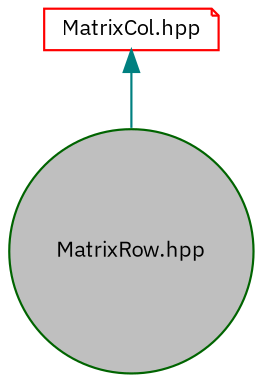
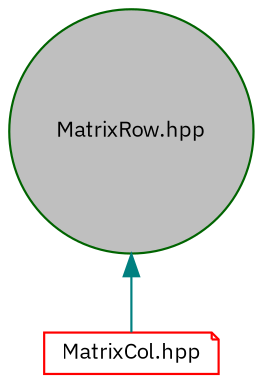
edge "MatrixRow.hpp" -> "MatrixCol.hpp": reversed
